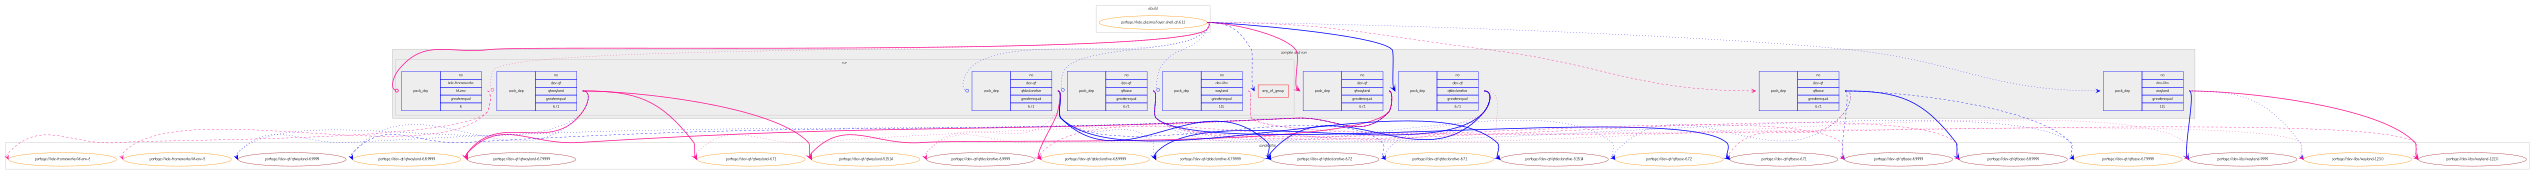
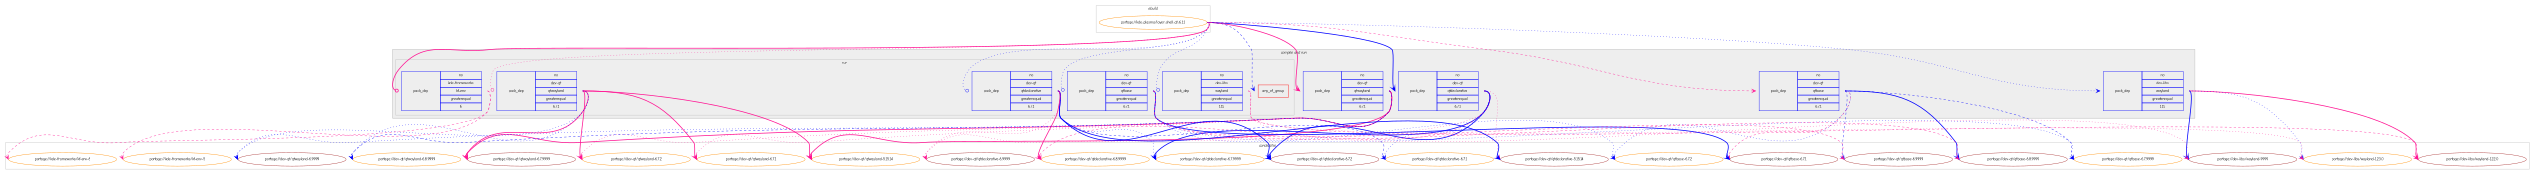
node "portage://dev-qt/qtwayland-6.7.2": added
